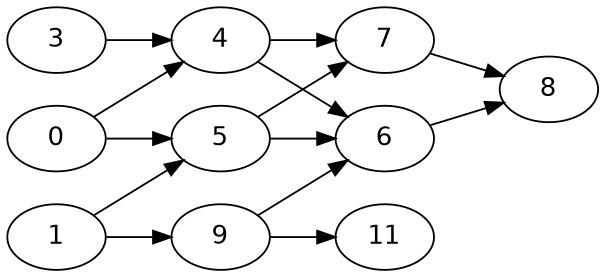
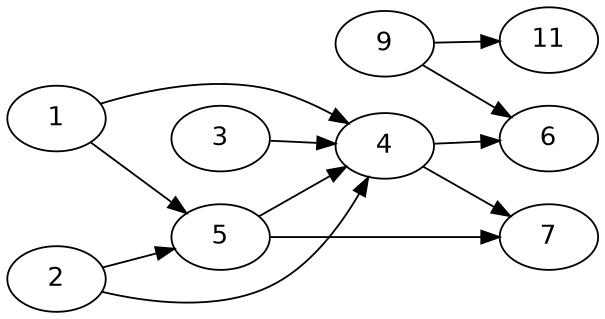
node "8": removed
node "0": label "0" -> "2"
edge "5" -> "6": now "5" -> "4"
edge "1" -> "9": now "1" -> "4"
